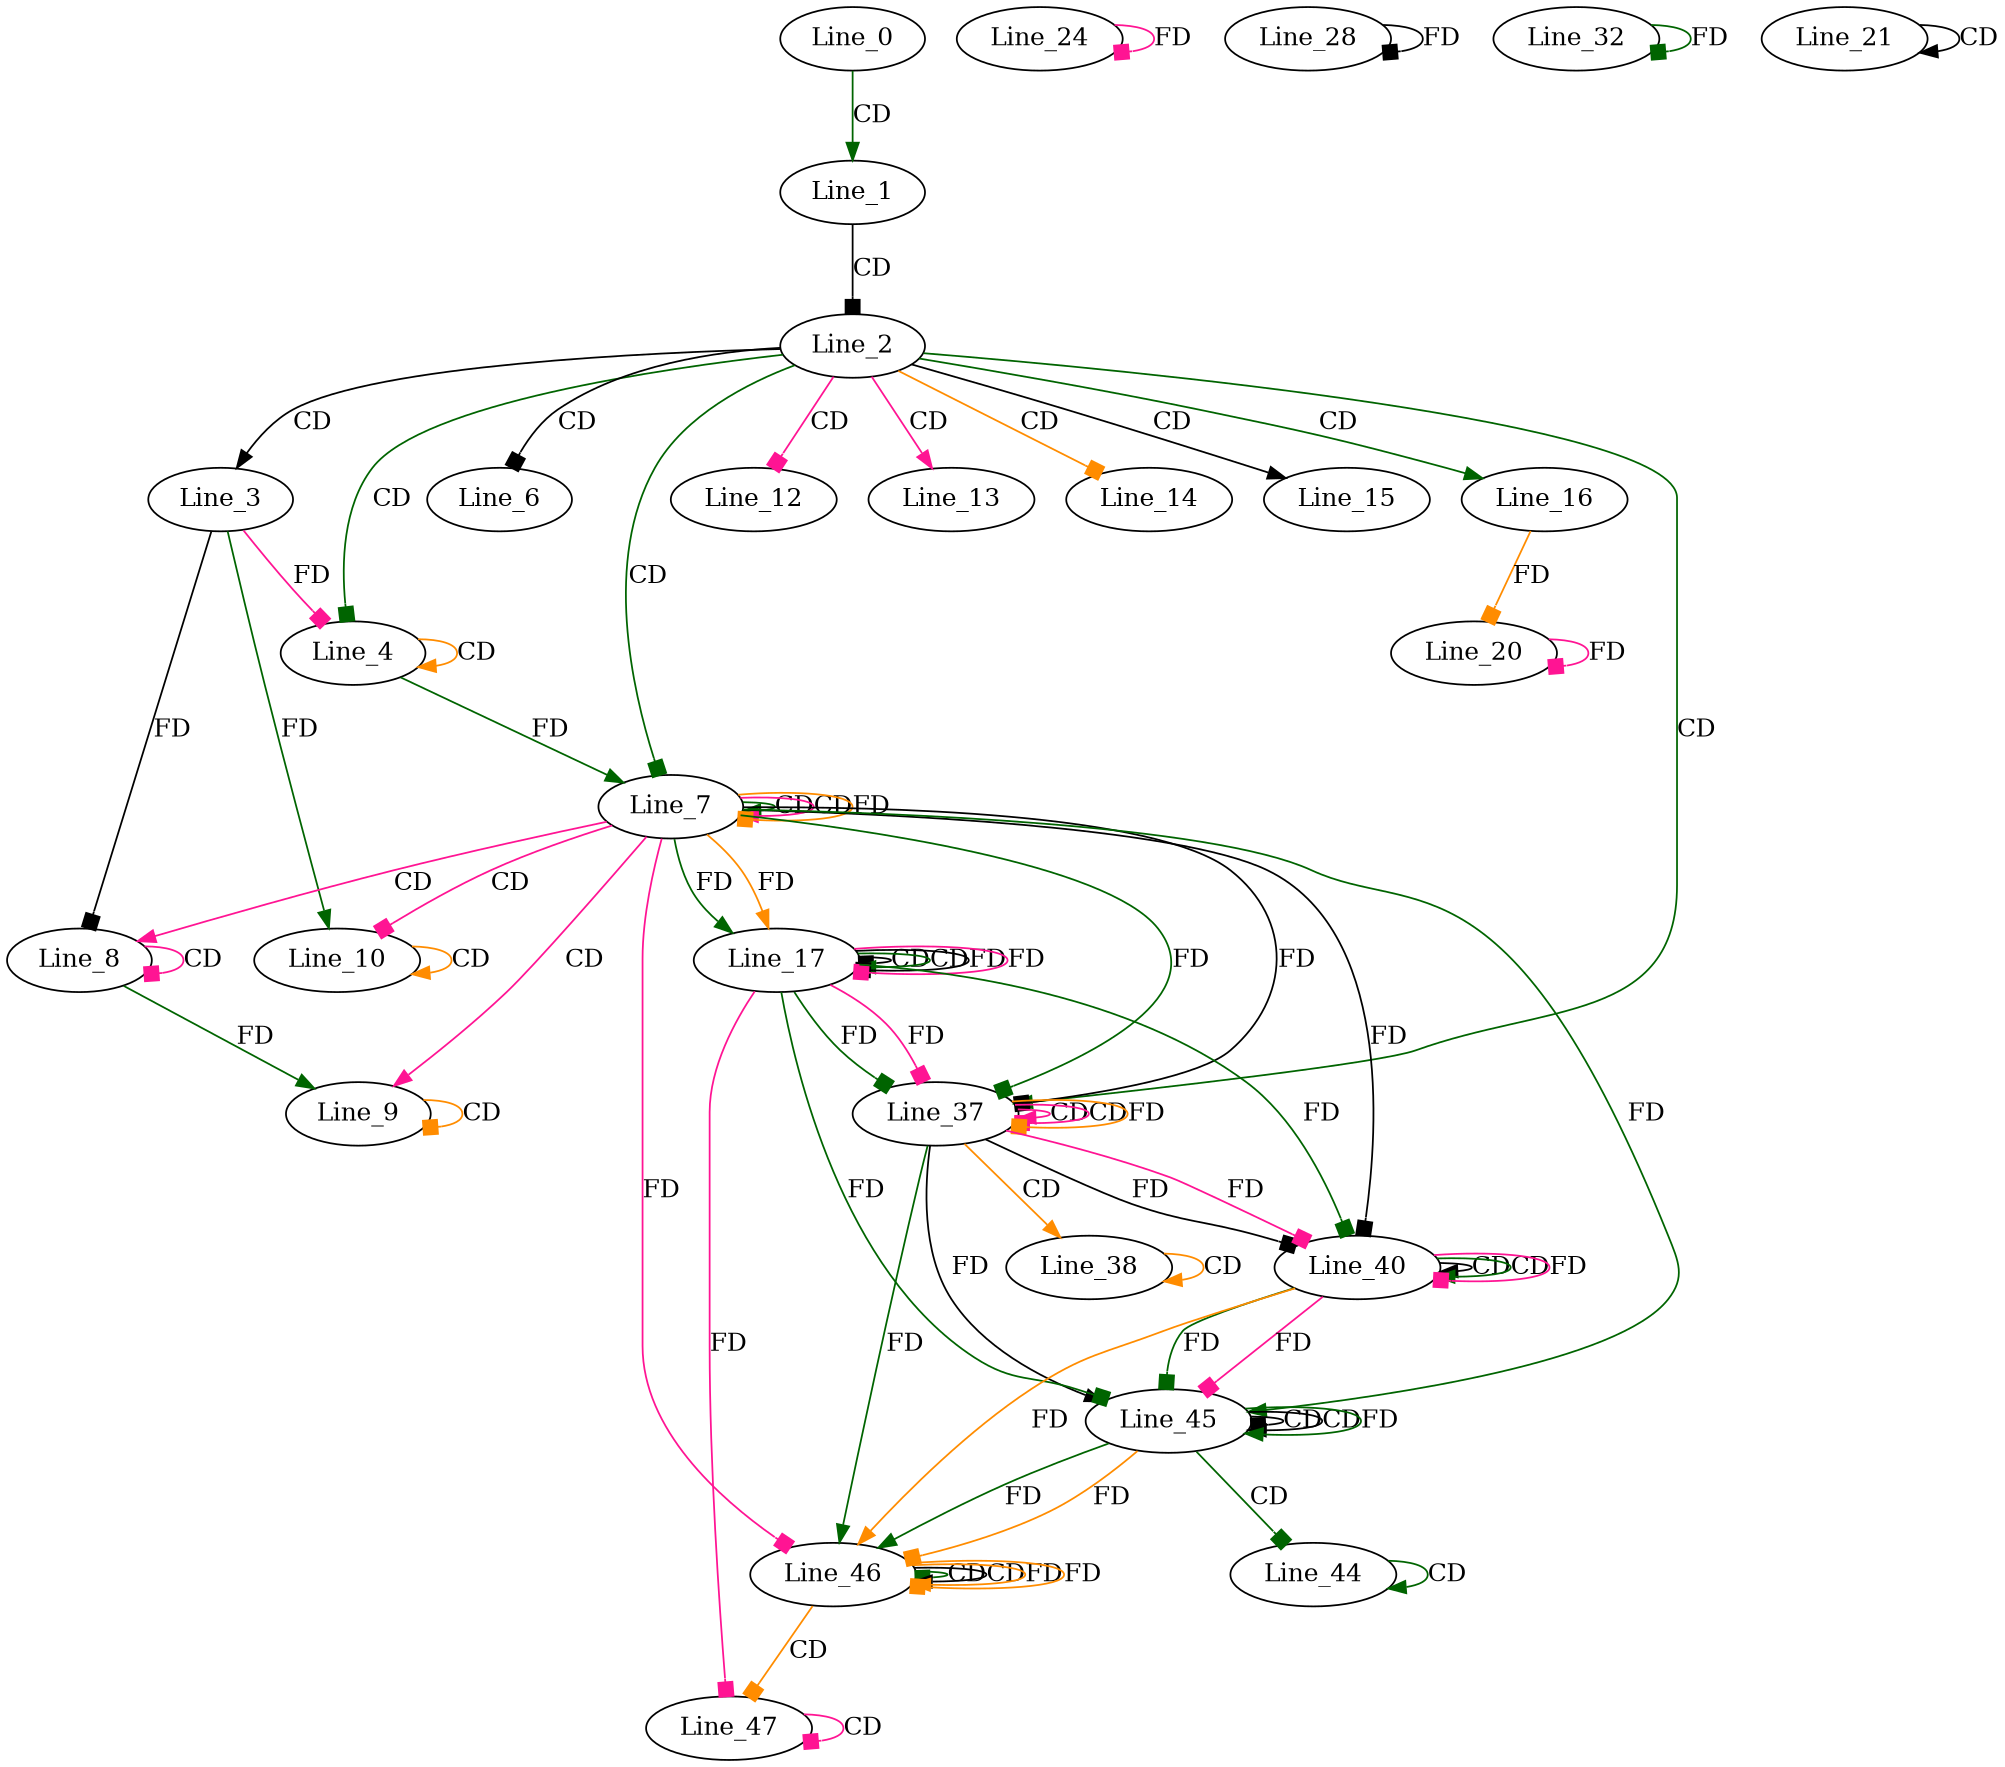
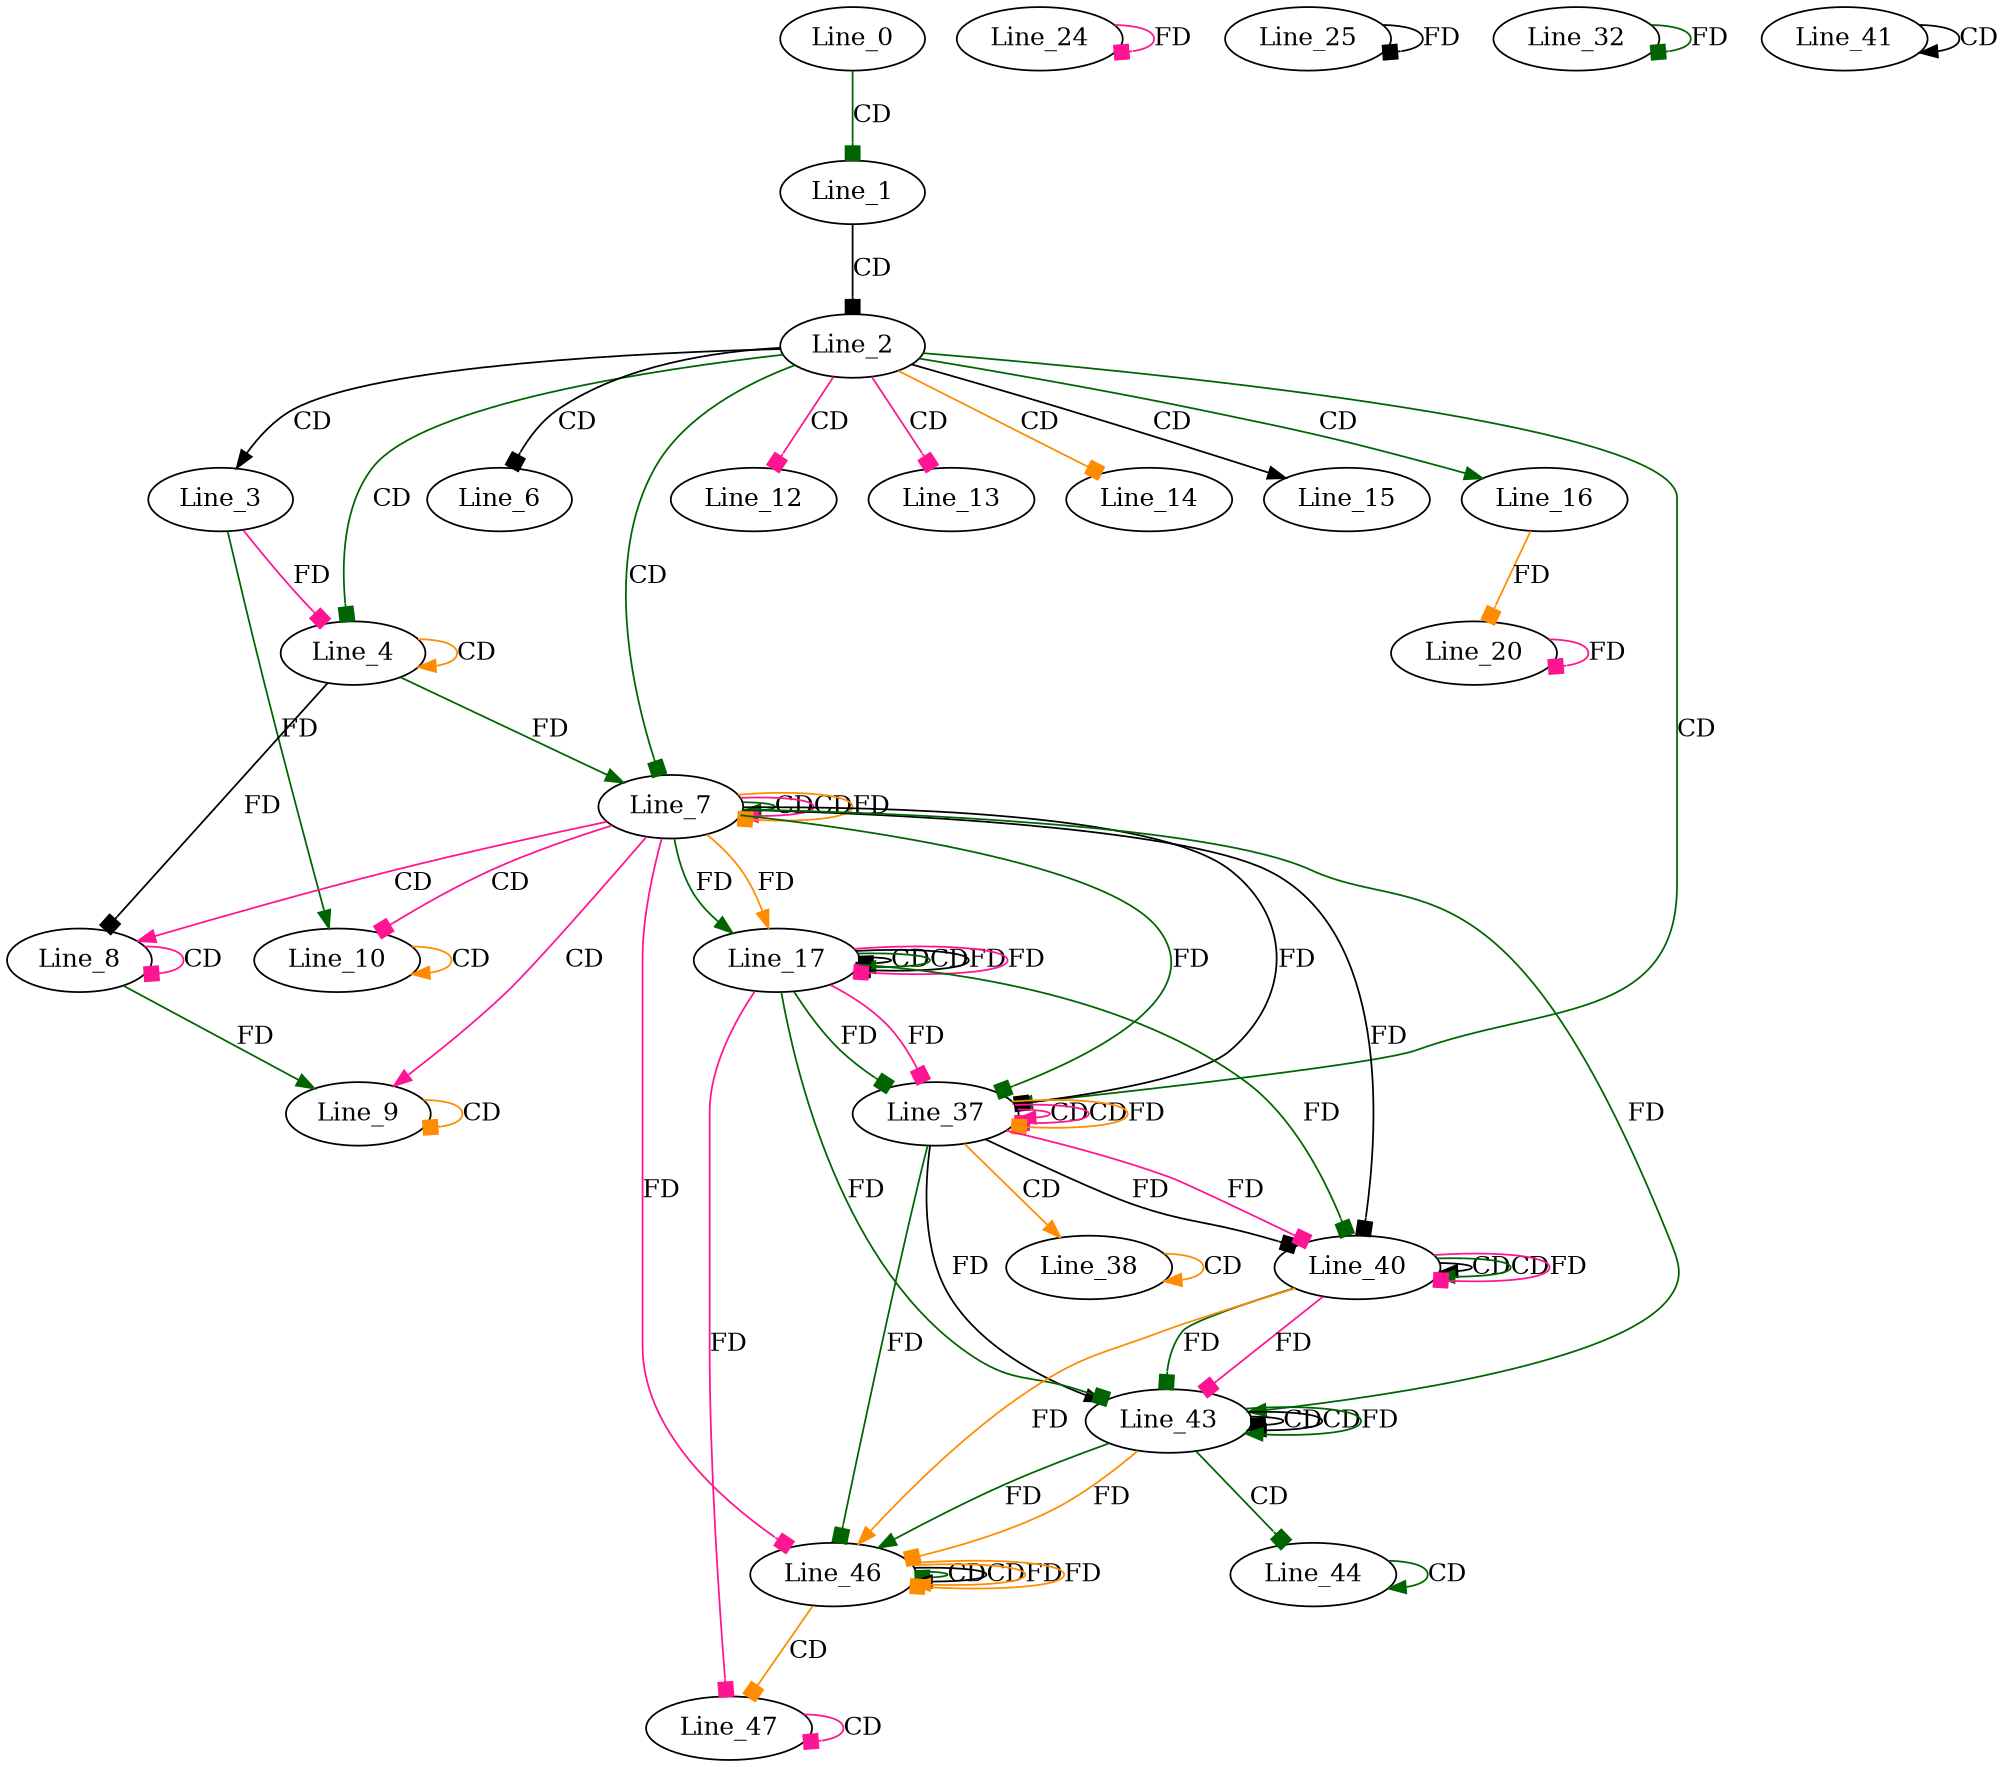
node "Line_28": label "Line_28" -> "Line_25"
node "Line_21": label "Line_21" -> "Line_41"
edge "Line_0" -> "Line_1": arrowhead normal -> box
edge "Line_2" -> "Line_13": arrowhead normal -> box
edge "Line_3" -> "Line_8": now "Line_4" -> "Line_8"
edge "Line_37" -> "Line_46": arrowhead normal -> box
node "Line_45": label "Line_45" -> "Line_43"
